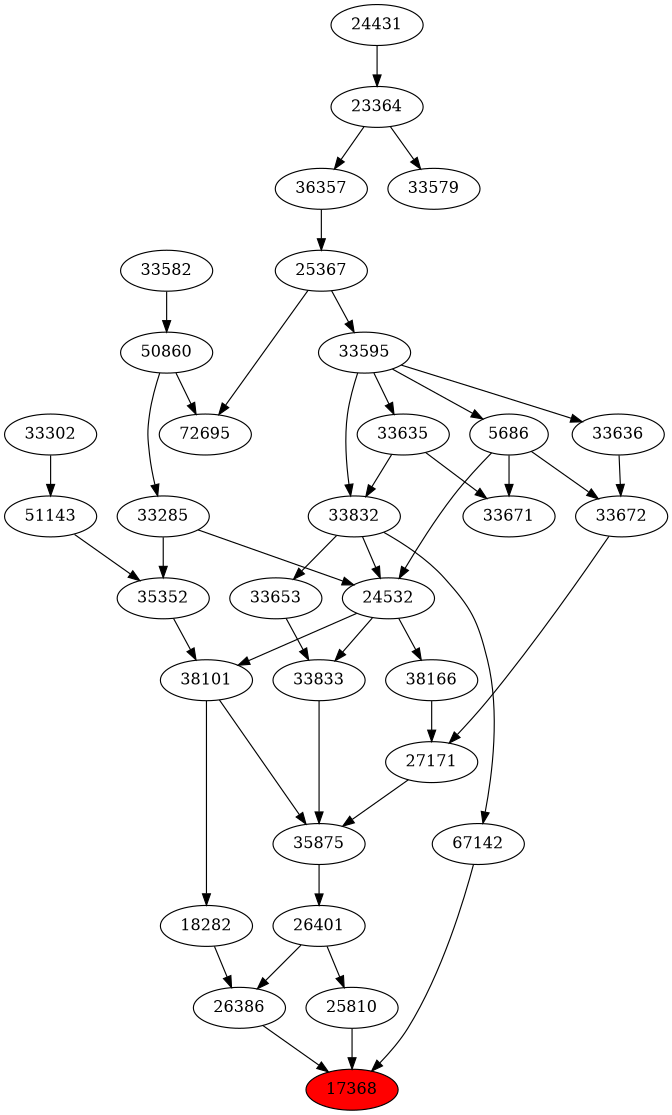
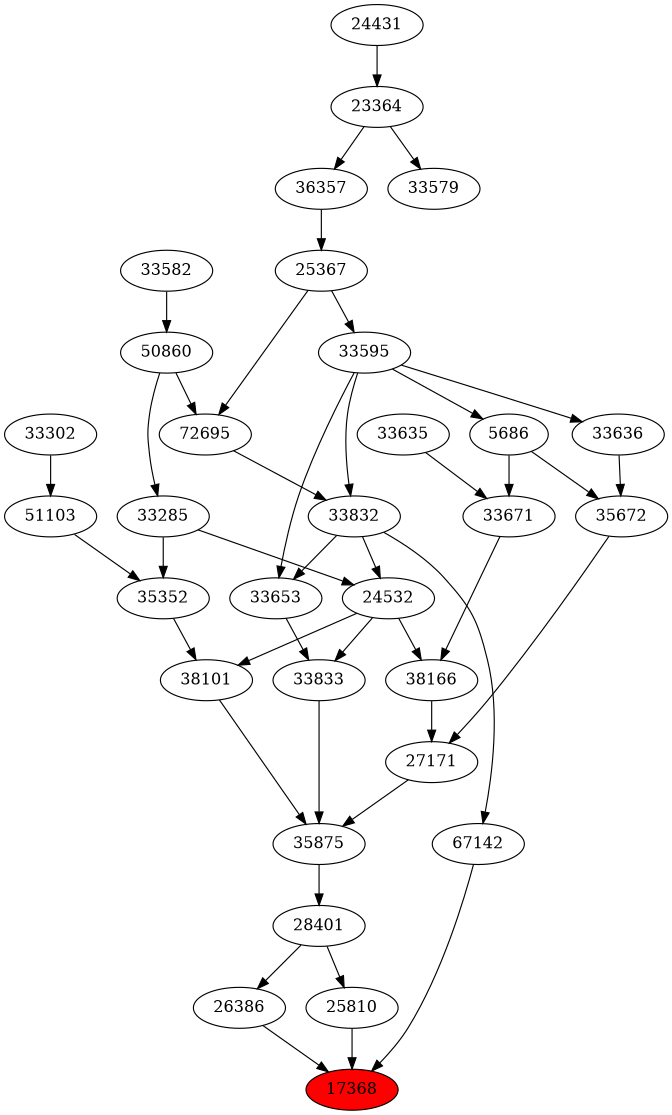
edge "33595" -> "33635": now "33595" -> "33653"
edge "33635" -> "33832": now "72695" -> "33832"
edge "5686" -> "24532": removed
node "51143": label "51143" -> "51103"
node "33672": label "33672" -> "35672"
edge "33671" -> "38166": added
node "18282": removed
node "26401": label "26401" -> "28401"
